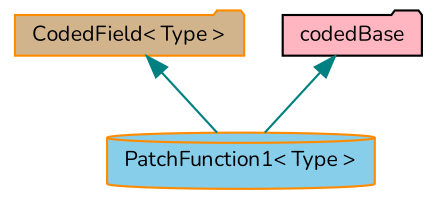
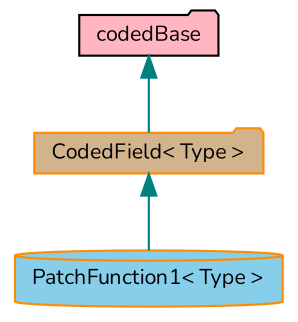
edge "PatchFunction1< Type >" -> "codedBase": now "CodedField< Type >" -> "codedBase"
